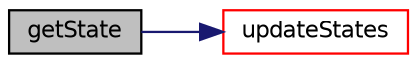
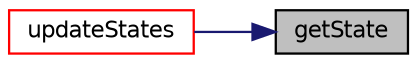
edge "getState" -> "updateStates": reversed
